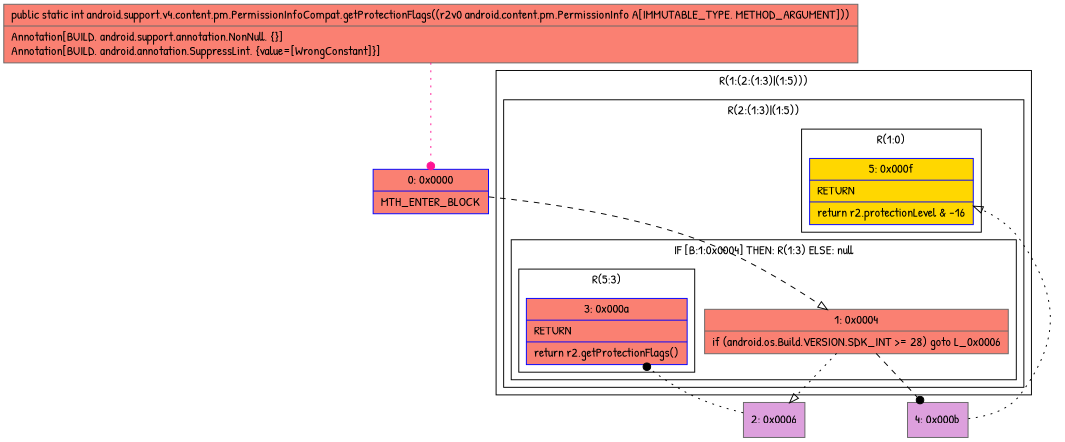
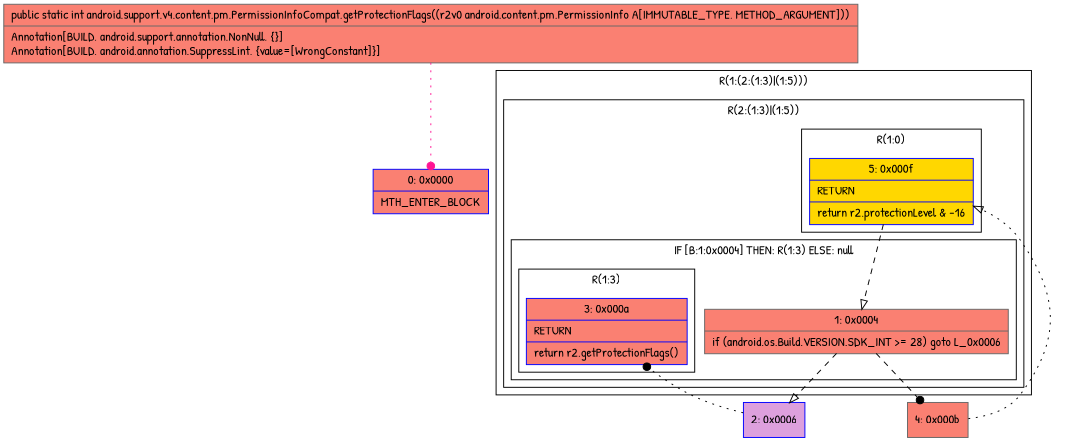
edge "0: 0x0000" -> "1: 0x0004": now "5: 0x000f" -> "1: 0x0004"
cluster "R(5:3)": label "R(5:3)" -> "R(1:3)"
edge "1: 0x0004" -> "2: 0x0006": style dotted -> dashed
node "2: 0x0006": color gray40 -> blue
node "4: 0x000b": fillcolor plum -> salmon
